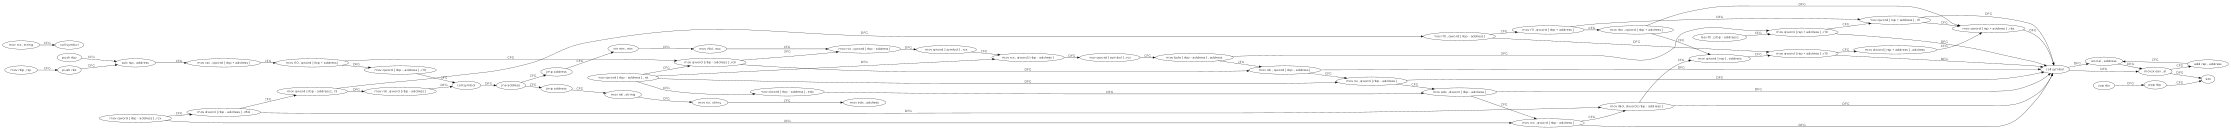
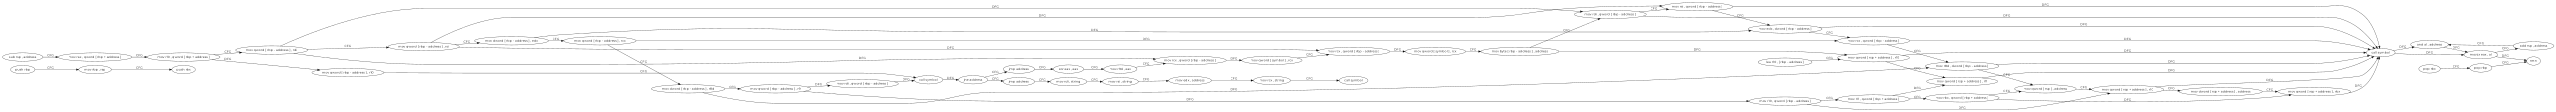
edge "mov qword [ rsp + address ] , r11" -> "mov qword [ rsp + address ] , rbx": removed, label "CFG"
edge "mov dword [ rbp - address ] , edx" -> "mov qword [ rbp - address ] , rcx": added, label "CFG"
edge "push rbp" -> "sub rsp , address": now "push rbp" -> "mov rbp , rsp"
edge "push rbx" -> "sub rsp , address": removed, label "CFG"
edge "mov qword [ rbp - address ] , rsi" -> "mov qword [ rbp - address ] , rdi": reversed
edge "mov edx , address" -> "mov rcx , string": added, label "CFG"
